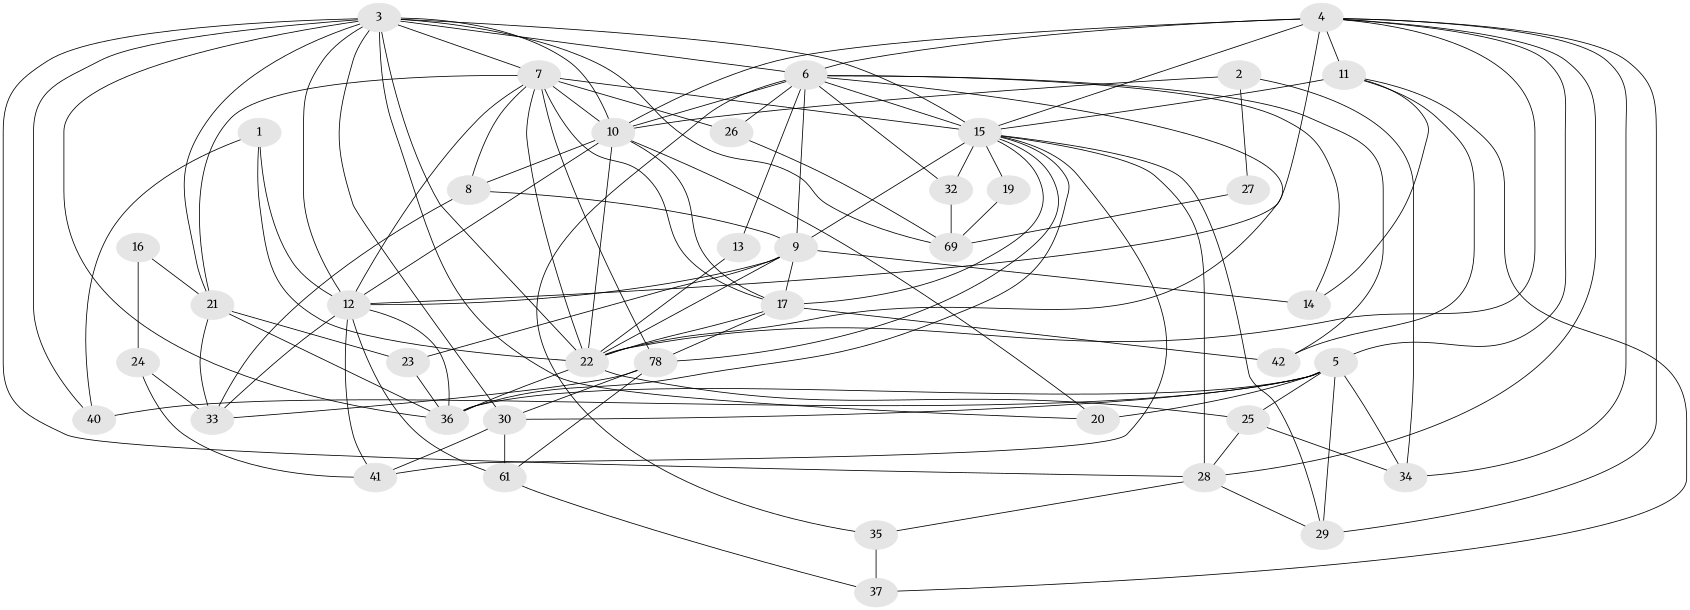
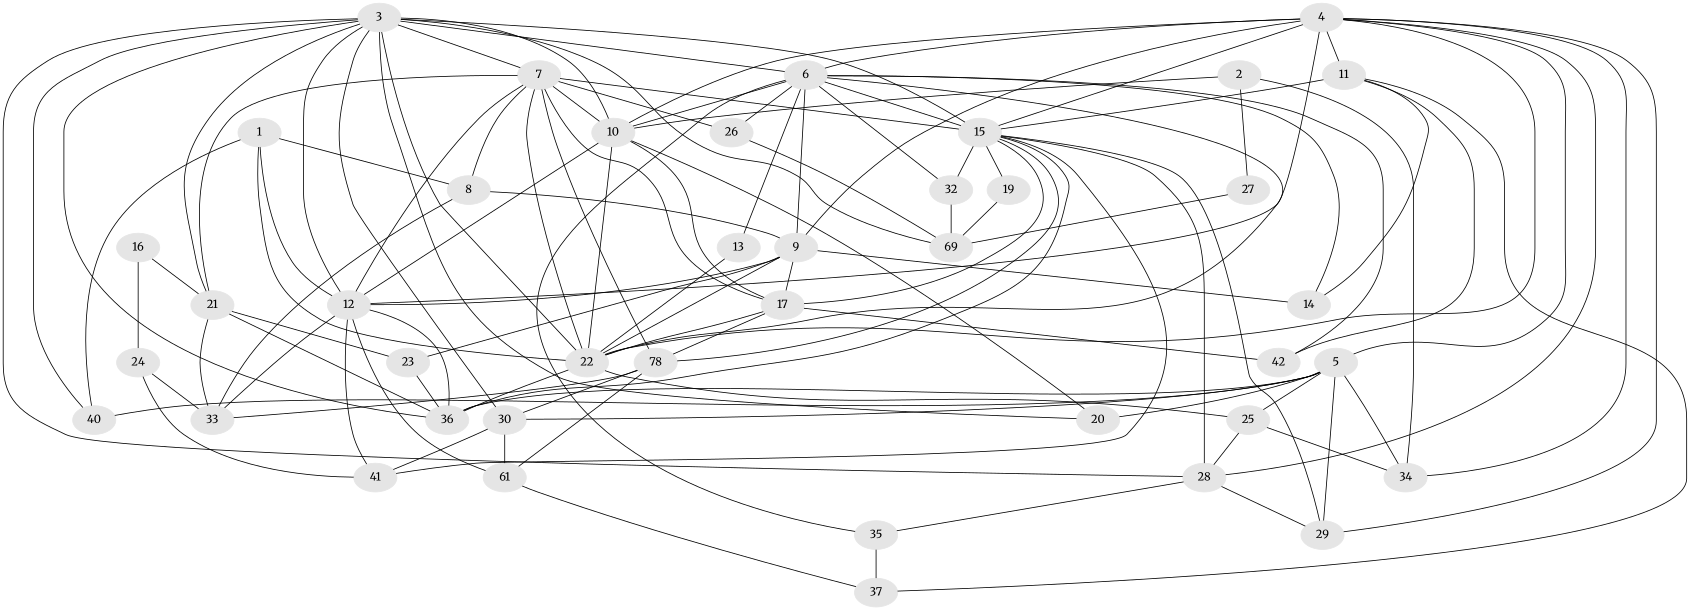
edge "10" -- "8": now "1" -- "8"
edge "15" -- "9": now "4" -- "9"
